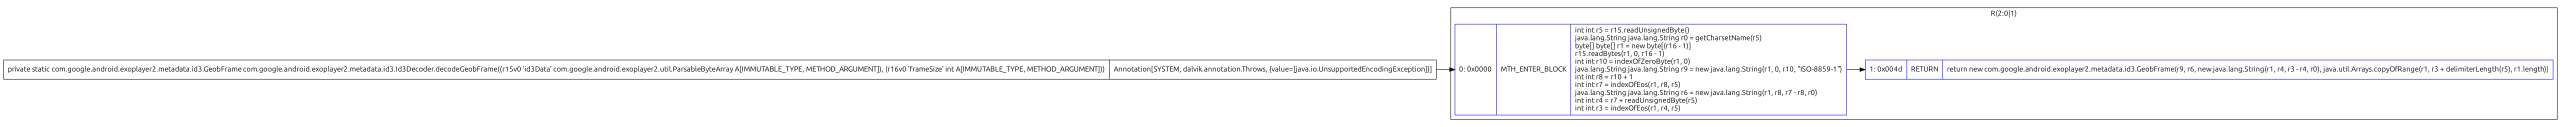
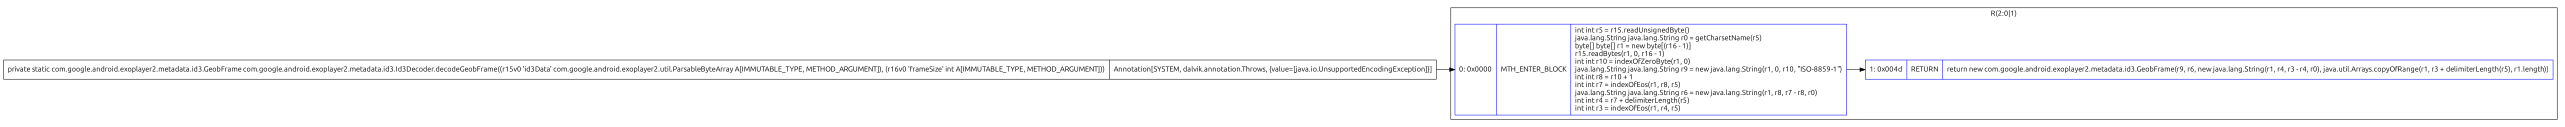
node "0: 0x0000": text "int int r4 = r7 + readUnsignedByte(r5)" -> "int int r4 = r7 + delimiterLength(r5)"
